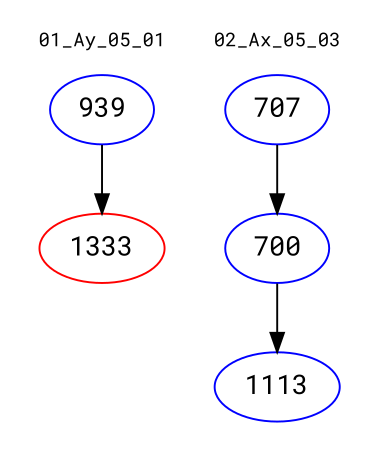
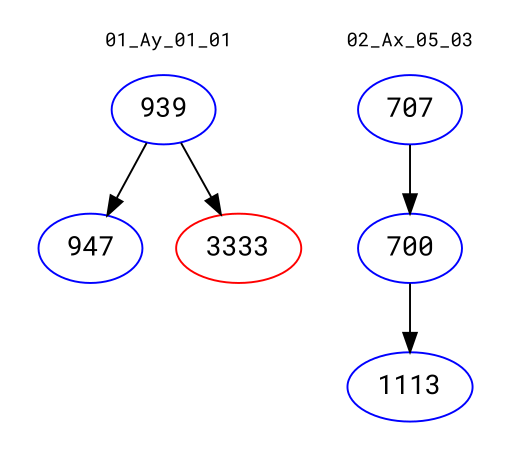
cluster "01_Ay_05_01": label "01_Ay_05_01" -> "01_Ay_01_01"
node "947": added
node "1333": label "1333" -> "3333"
